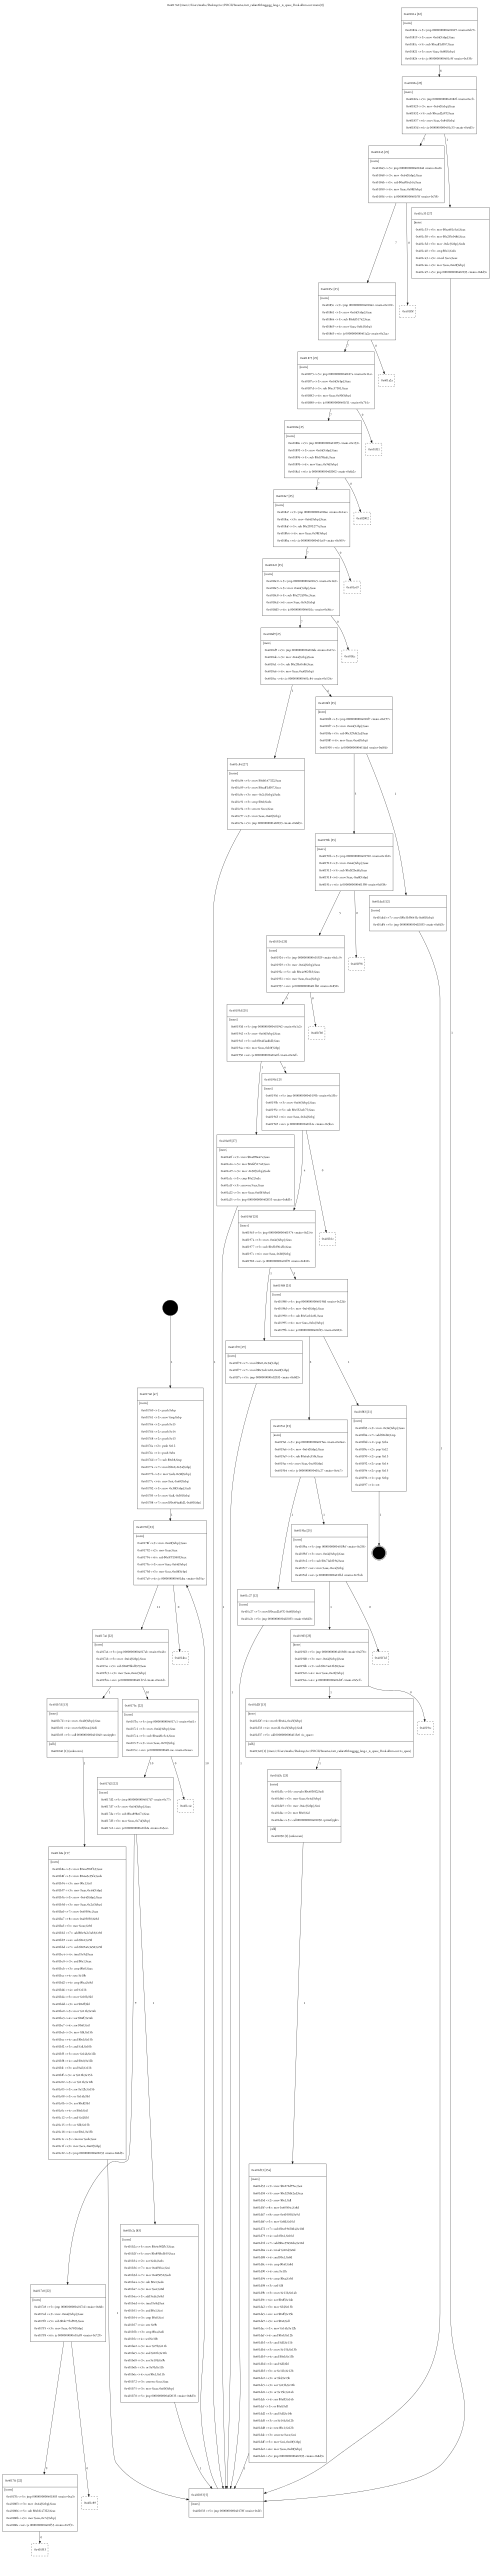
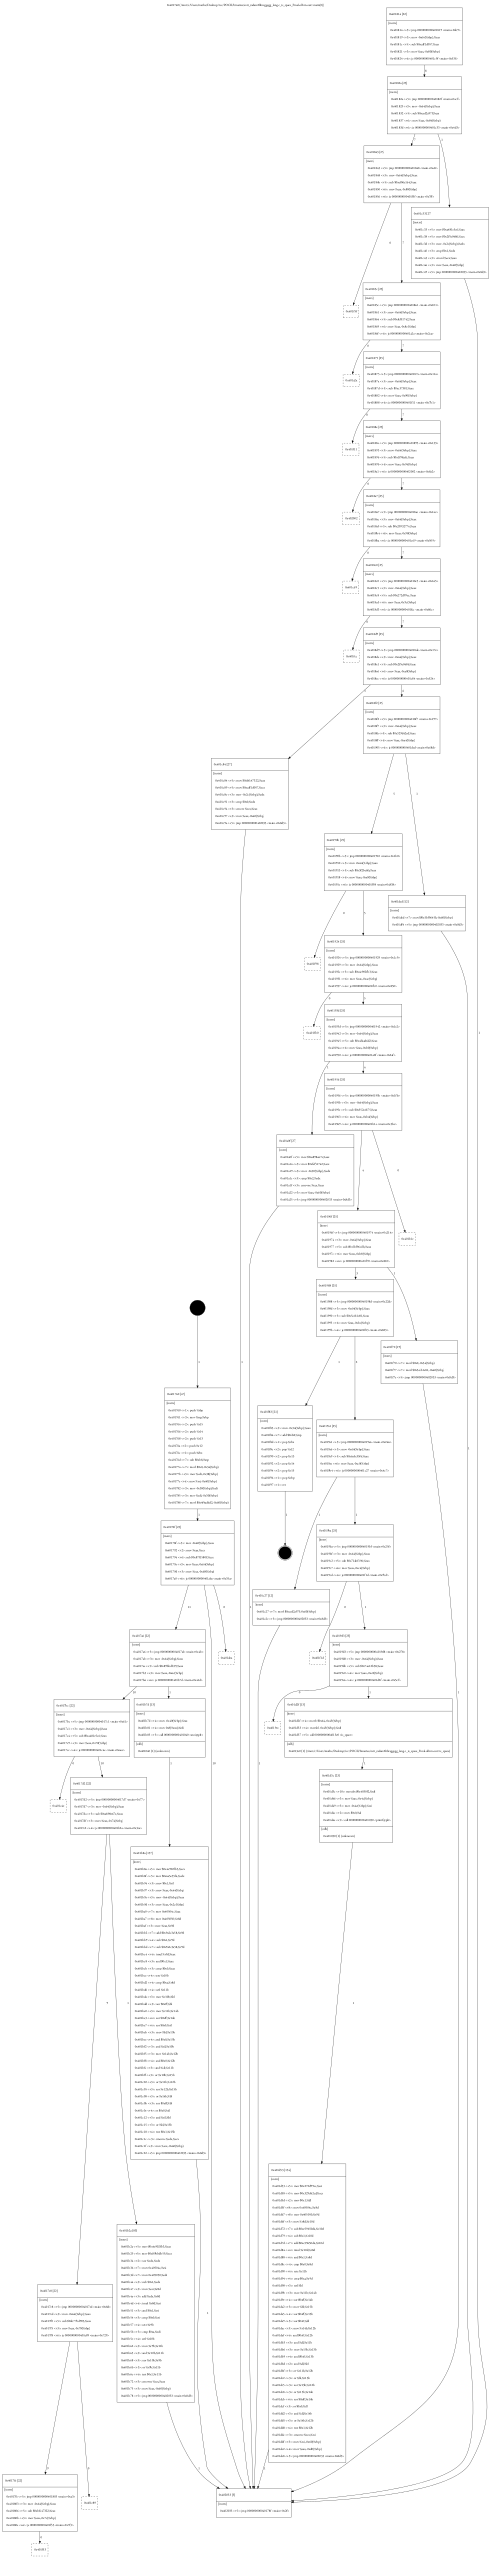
edge "0x402033 [5]" -> "0x40178f [23]": reversed
